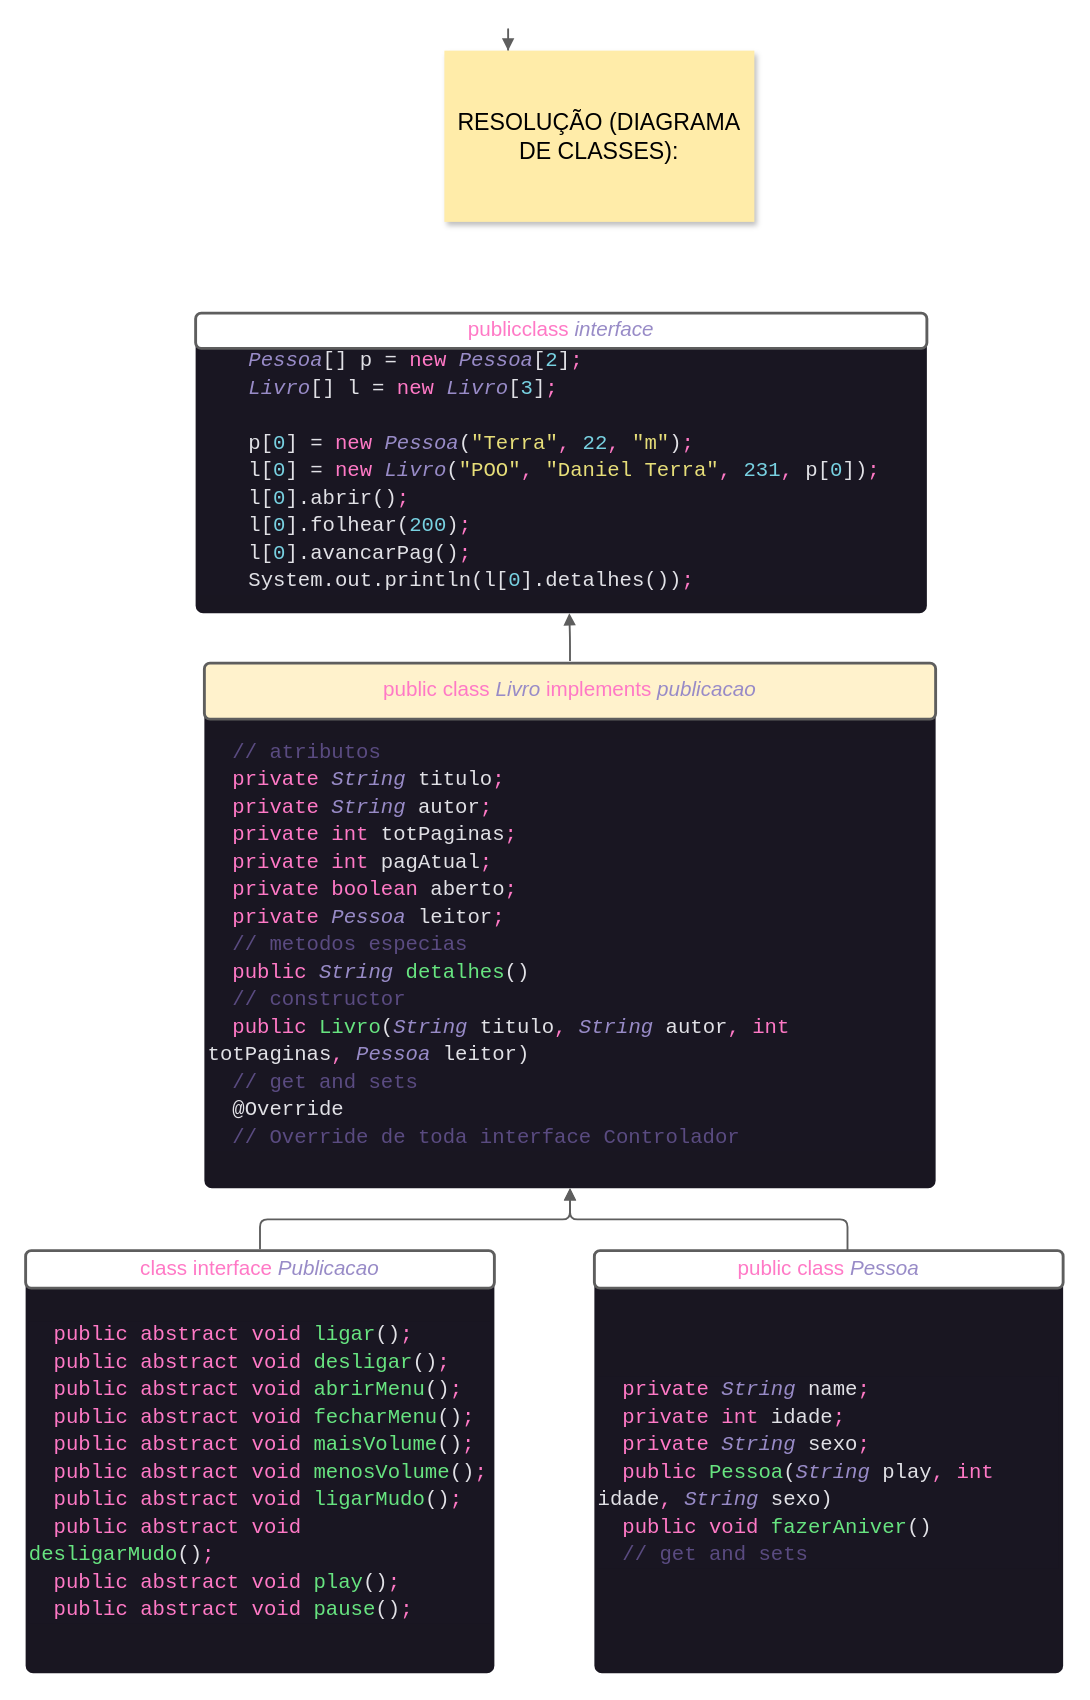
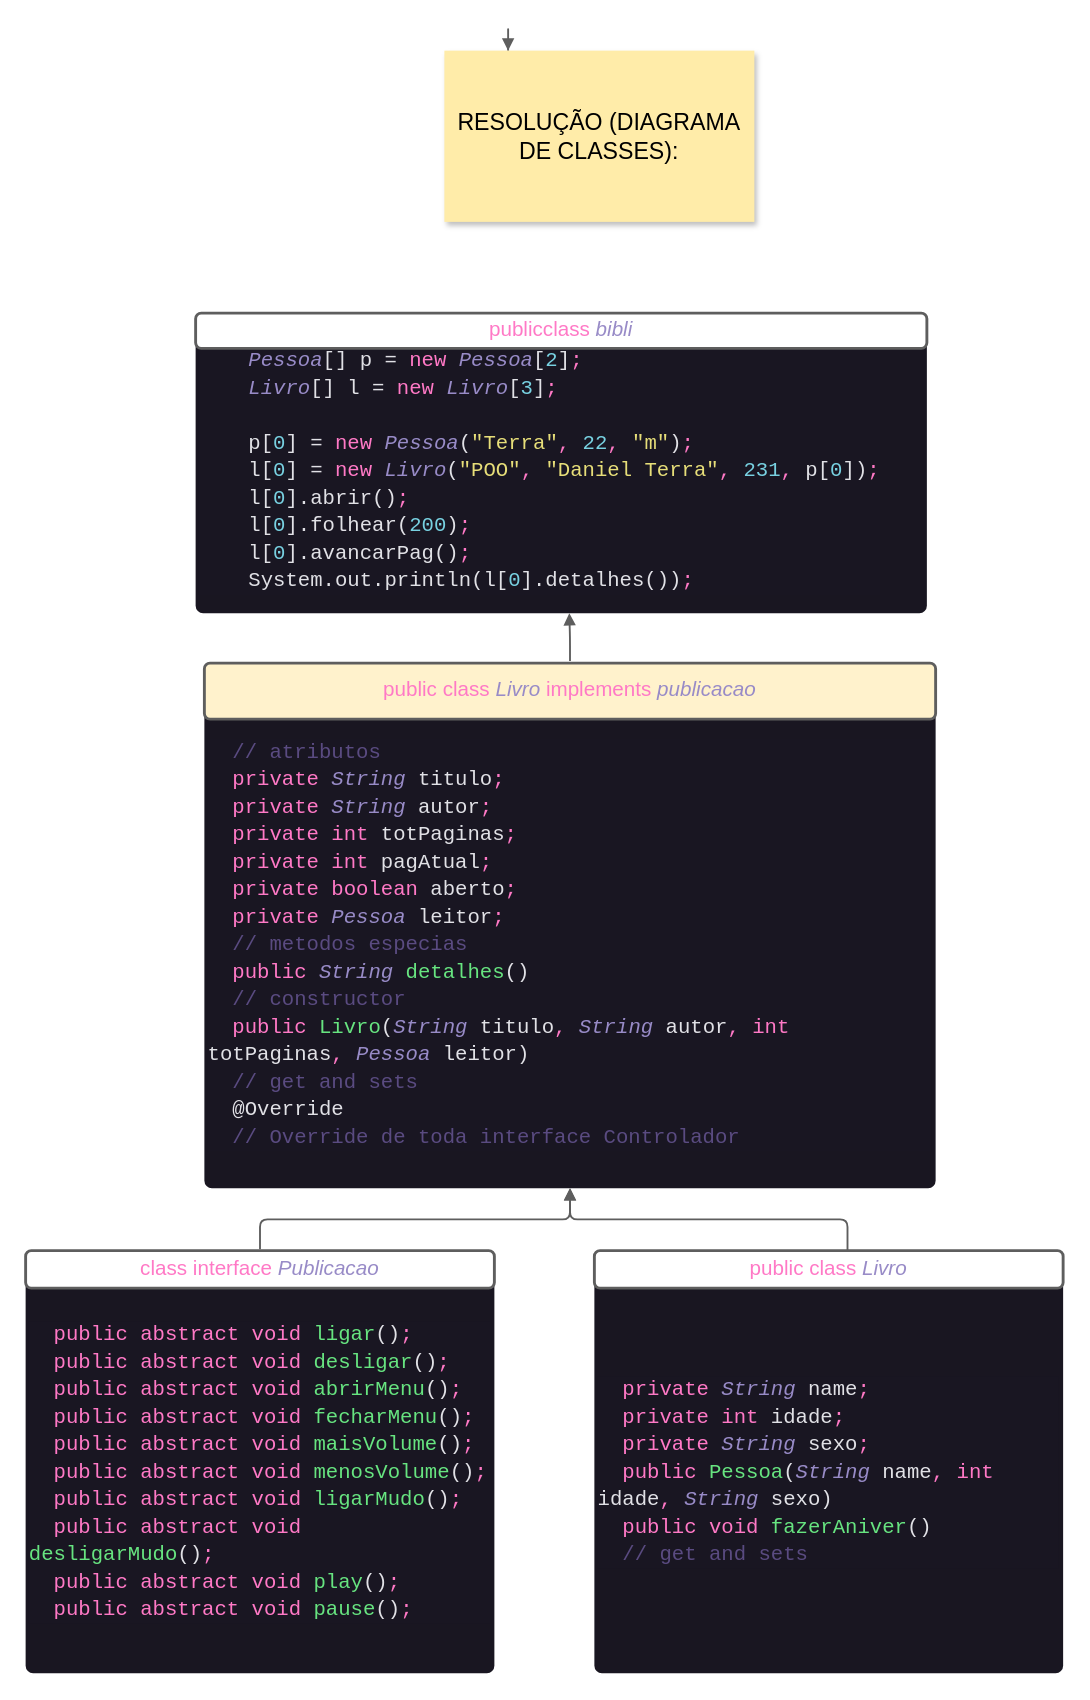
node "public class interface": label "public class interface" -> "public class bibli"
node "public class Pessoa": label "public class Pessoa" -> "public class Livro"
node "private String name; private int idade; private String sexo; public Pessoa(String play, int idade, String sexo) public void fazerAniver() // get and sets": label "private String name; private int idade; private String sexo; public Pessoa(String play, int idade, String sexo) public void fazerAniver() // get and sets" -> "private String name; private int idade; private String sexo; public Pessoa(String name, int idade, String sexo) public void fazerAniver() // get and sets"
